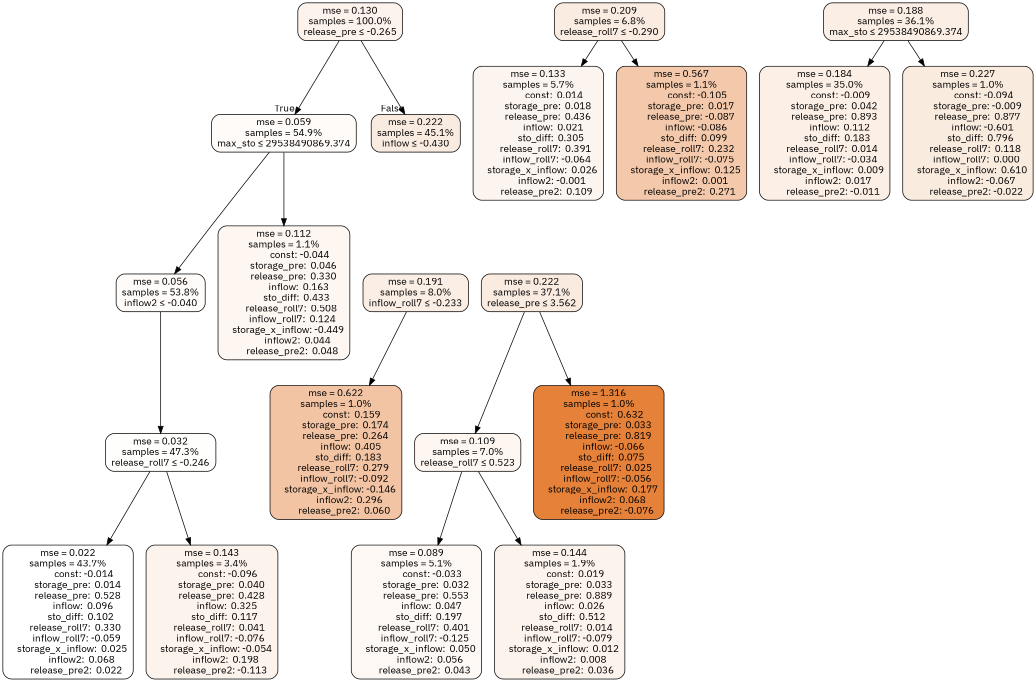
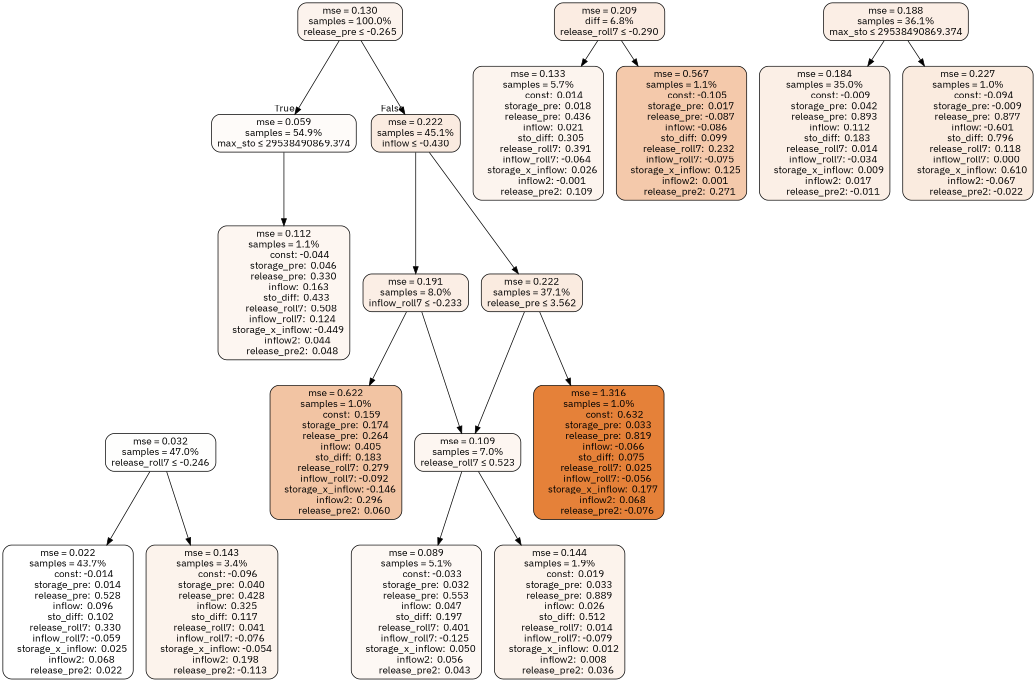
node "mse = 0.209 samples = 6.8% release_roll7 ≤ -0.290": label "mse = 0.209 samples = 6.8% release_roll7 ≤ -0.290" -> "mse = 0.209 diff = 6.8% release_roll7 ≤ -0.290"
edge "mse = 0.222 samples = 45.1% inflow ≤ -0.430" -> "mse = 0.191 samples = 8.0% inflow_roll7 ≤ -0.233": added
edge "mse = 0.222 samples = 45.1% inflow ≤ -0.430" -> "mse = 0.222 samples = 37.1% release_pre ≤ 3.562": added
node "mse = 0.056 samples = 53.8% inflow2 ≤ -0.040": removed
edge "mse = 0.191 samples = 8.0% inflow_roll7 ≤ -0.233" -> "mse = 0.109 samples = 7.0% release_roll7 ≤ 0.523": added
node "mse = 0.032 samples = 47.3% release_roll7 ≤ -0.246": label "mse = 0.032 samples = 47.3% release_roll7 ≤ -0.246" -> "mse = 0.032 samples = 47.0% release_roll7 ≤ -0.246"
